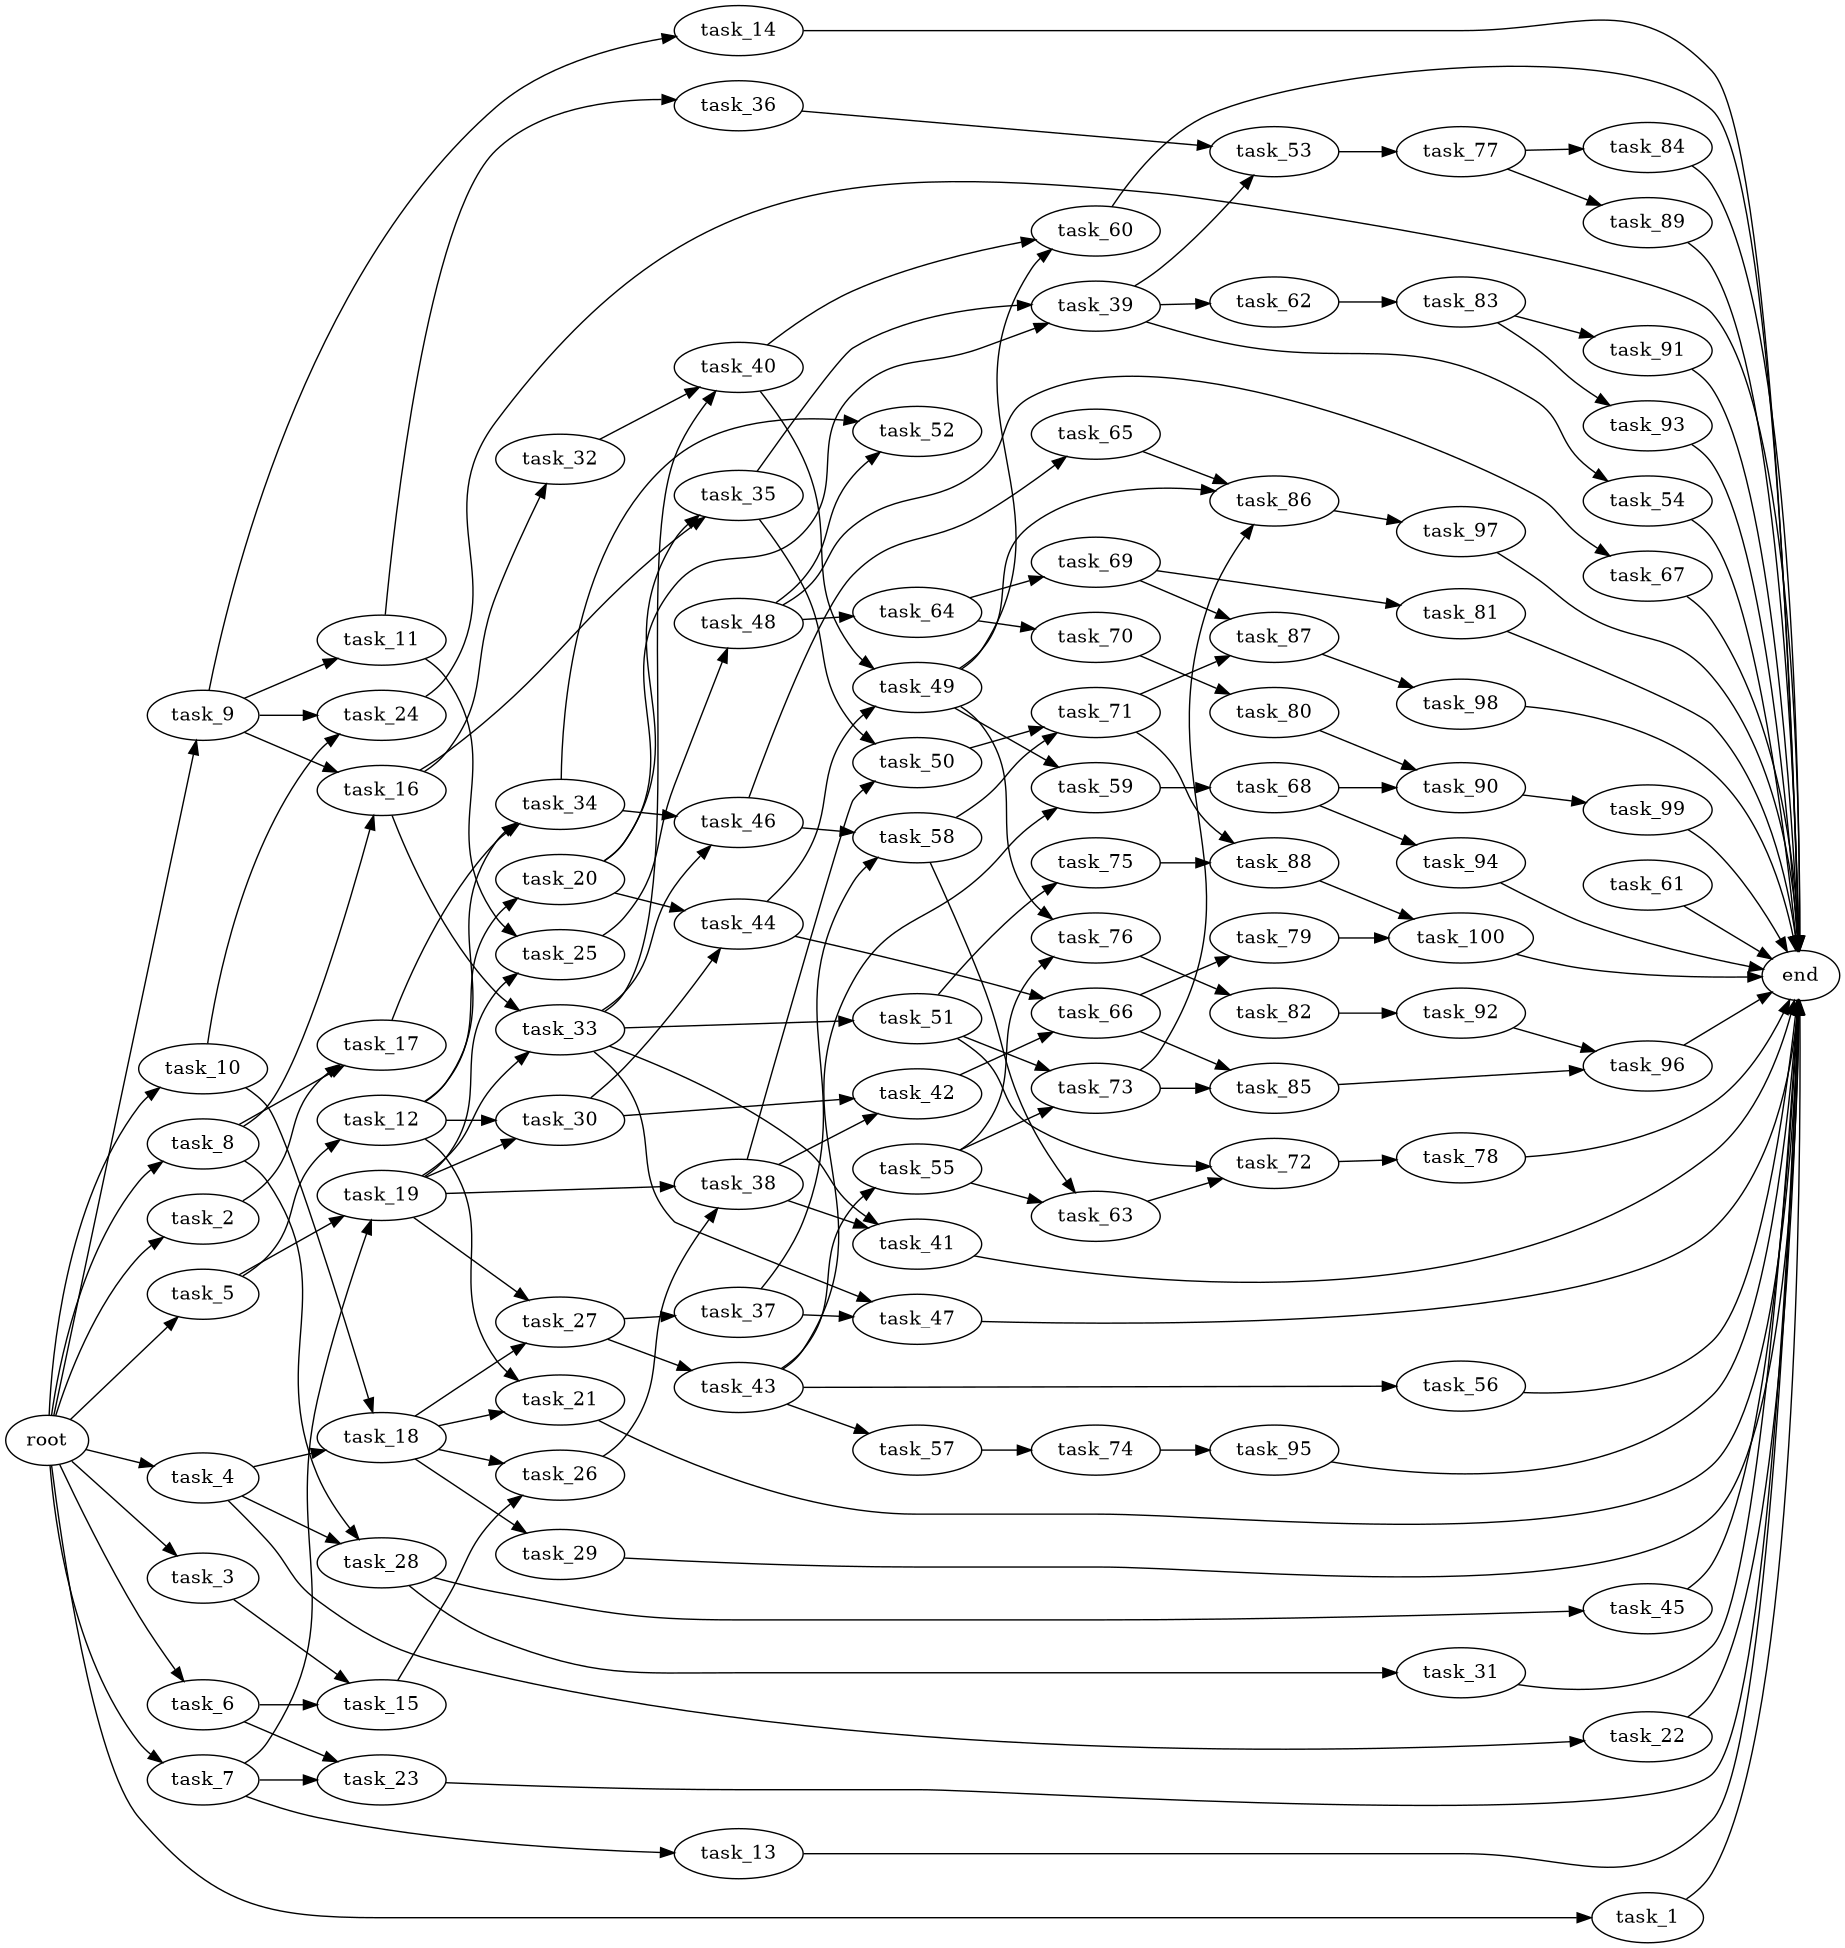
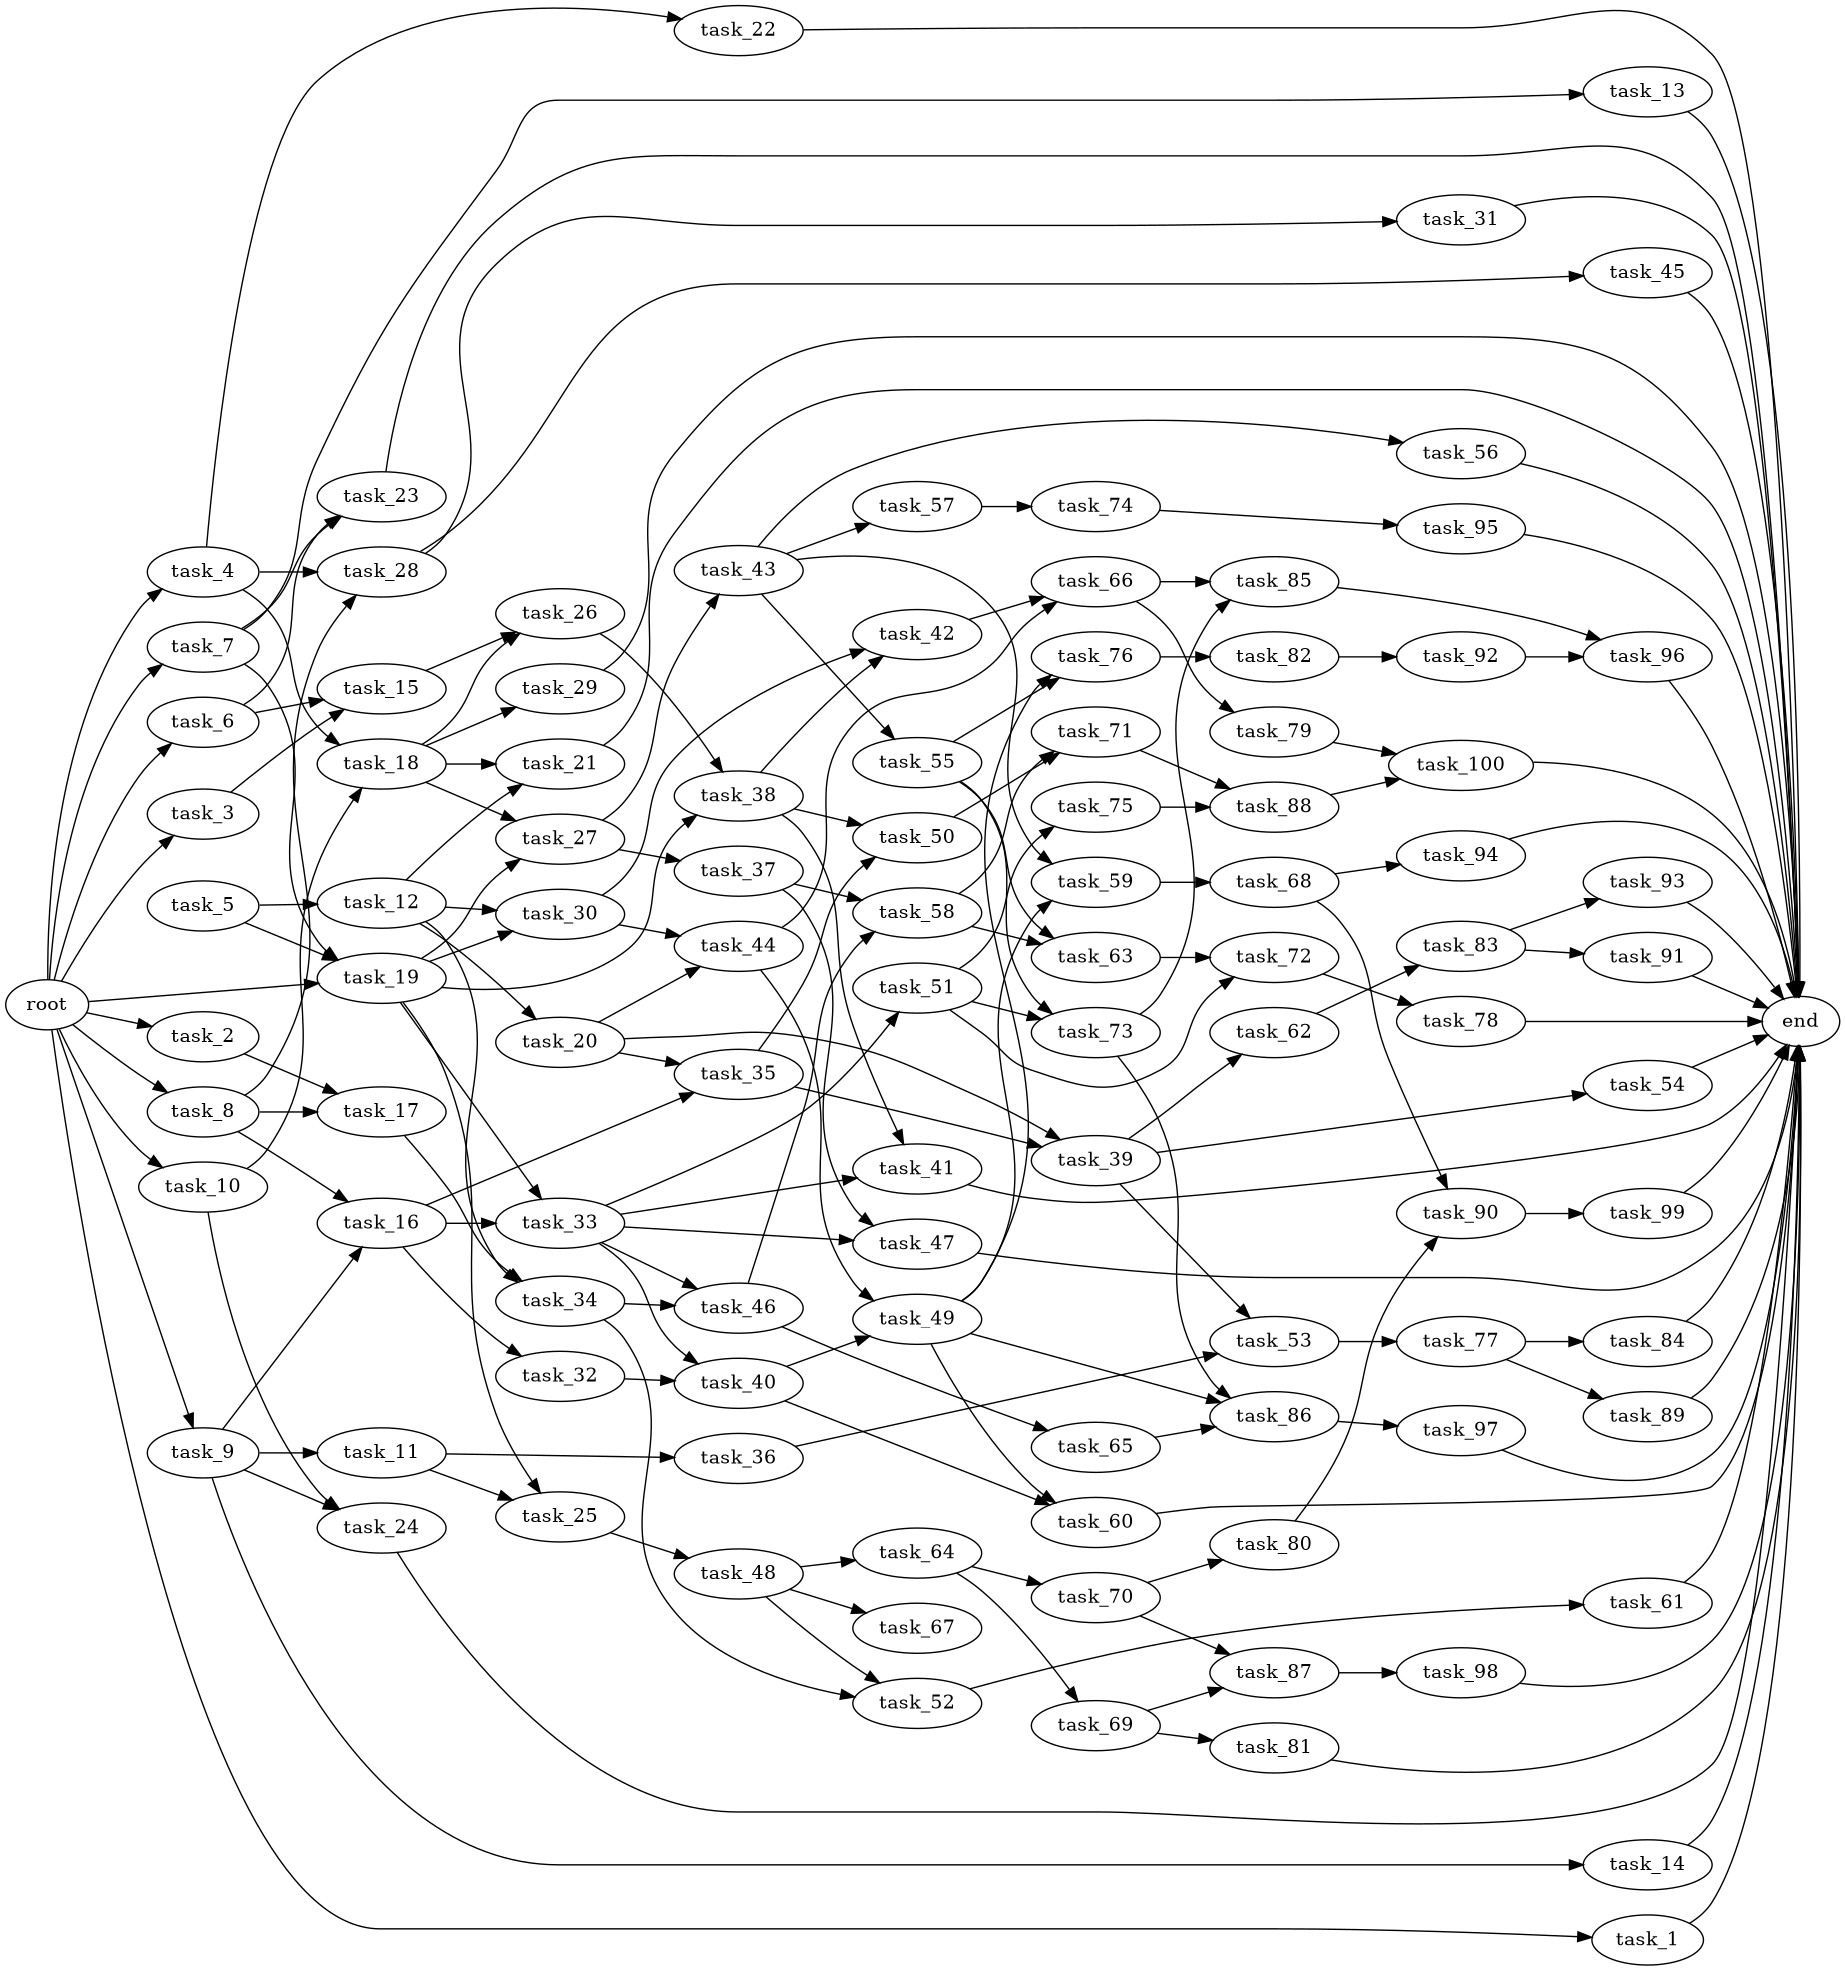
edge "task_71" -> "task_87": now "task_70" -> "task_87"
edge "task_67" -> "end": removed
edge "root" -> "task_5": now "root" -> "task_19"
edge "task_52" -> "task_61": added
